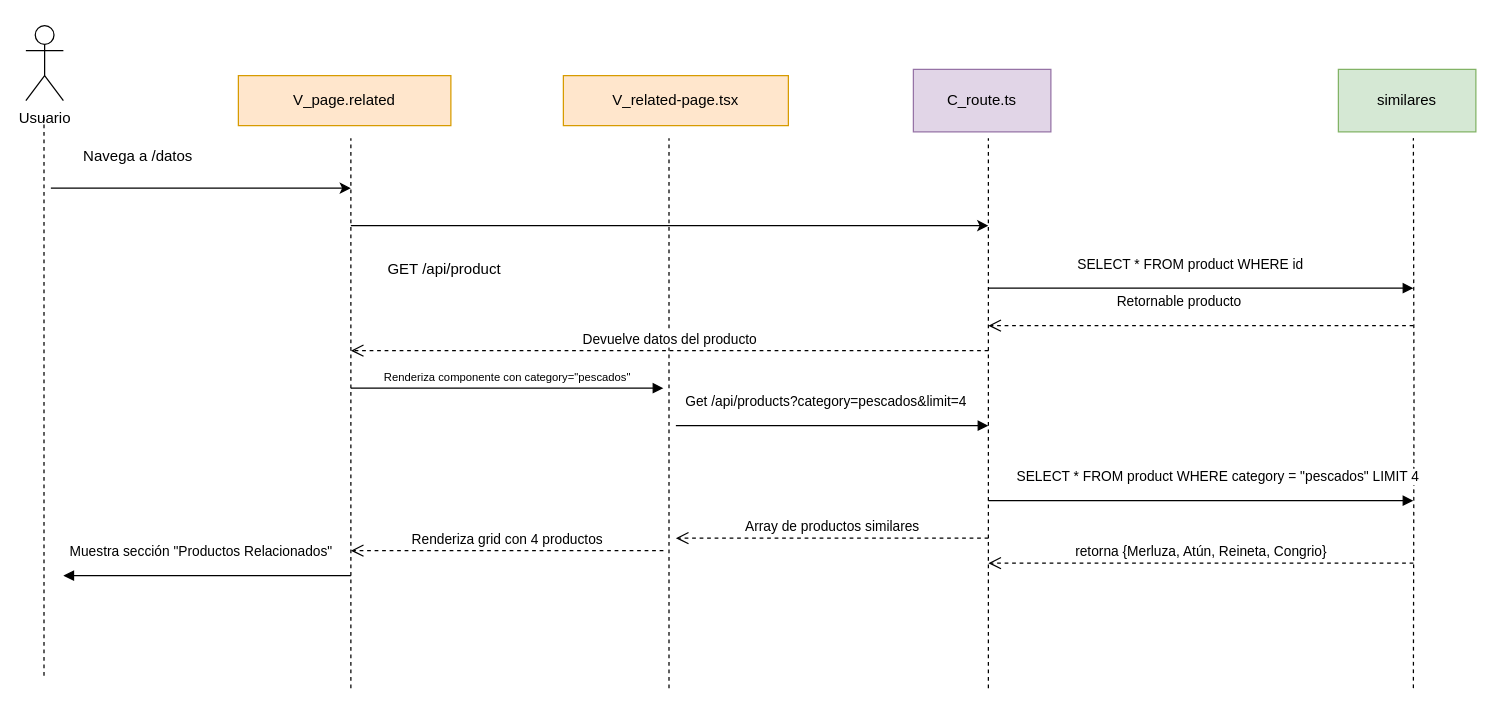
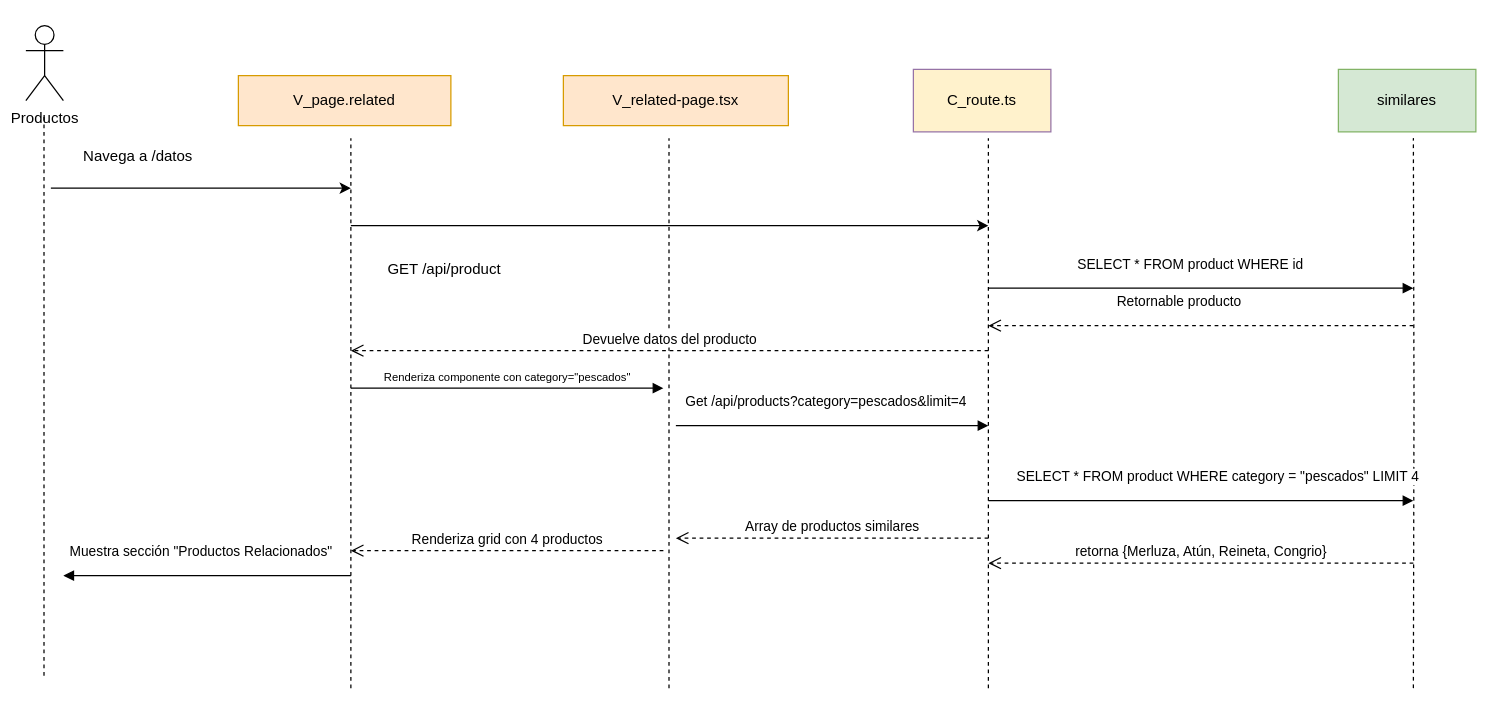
node "C_route.ts": fillcolor #e1d5e7 -> #fff2cc
node "Usuario": label "Usuario" -> "Productos"
